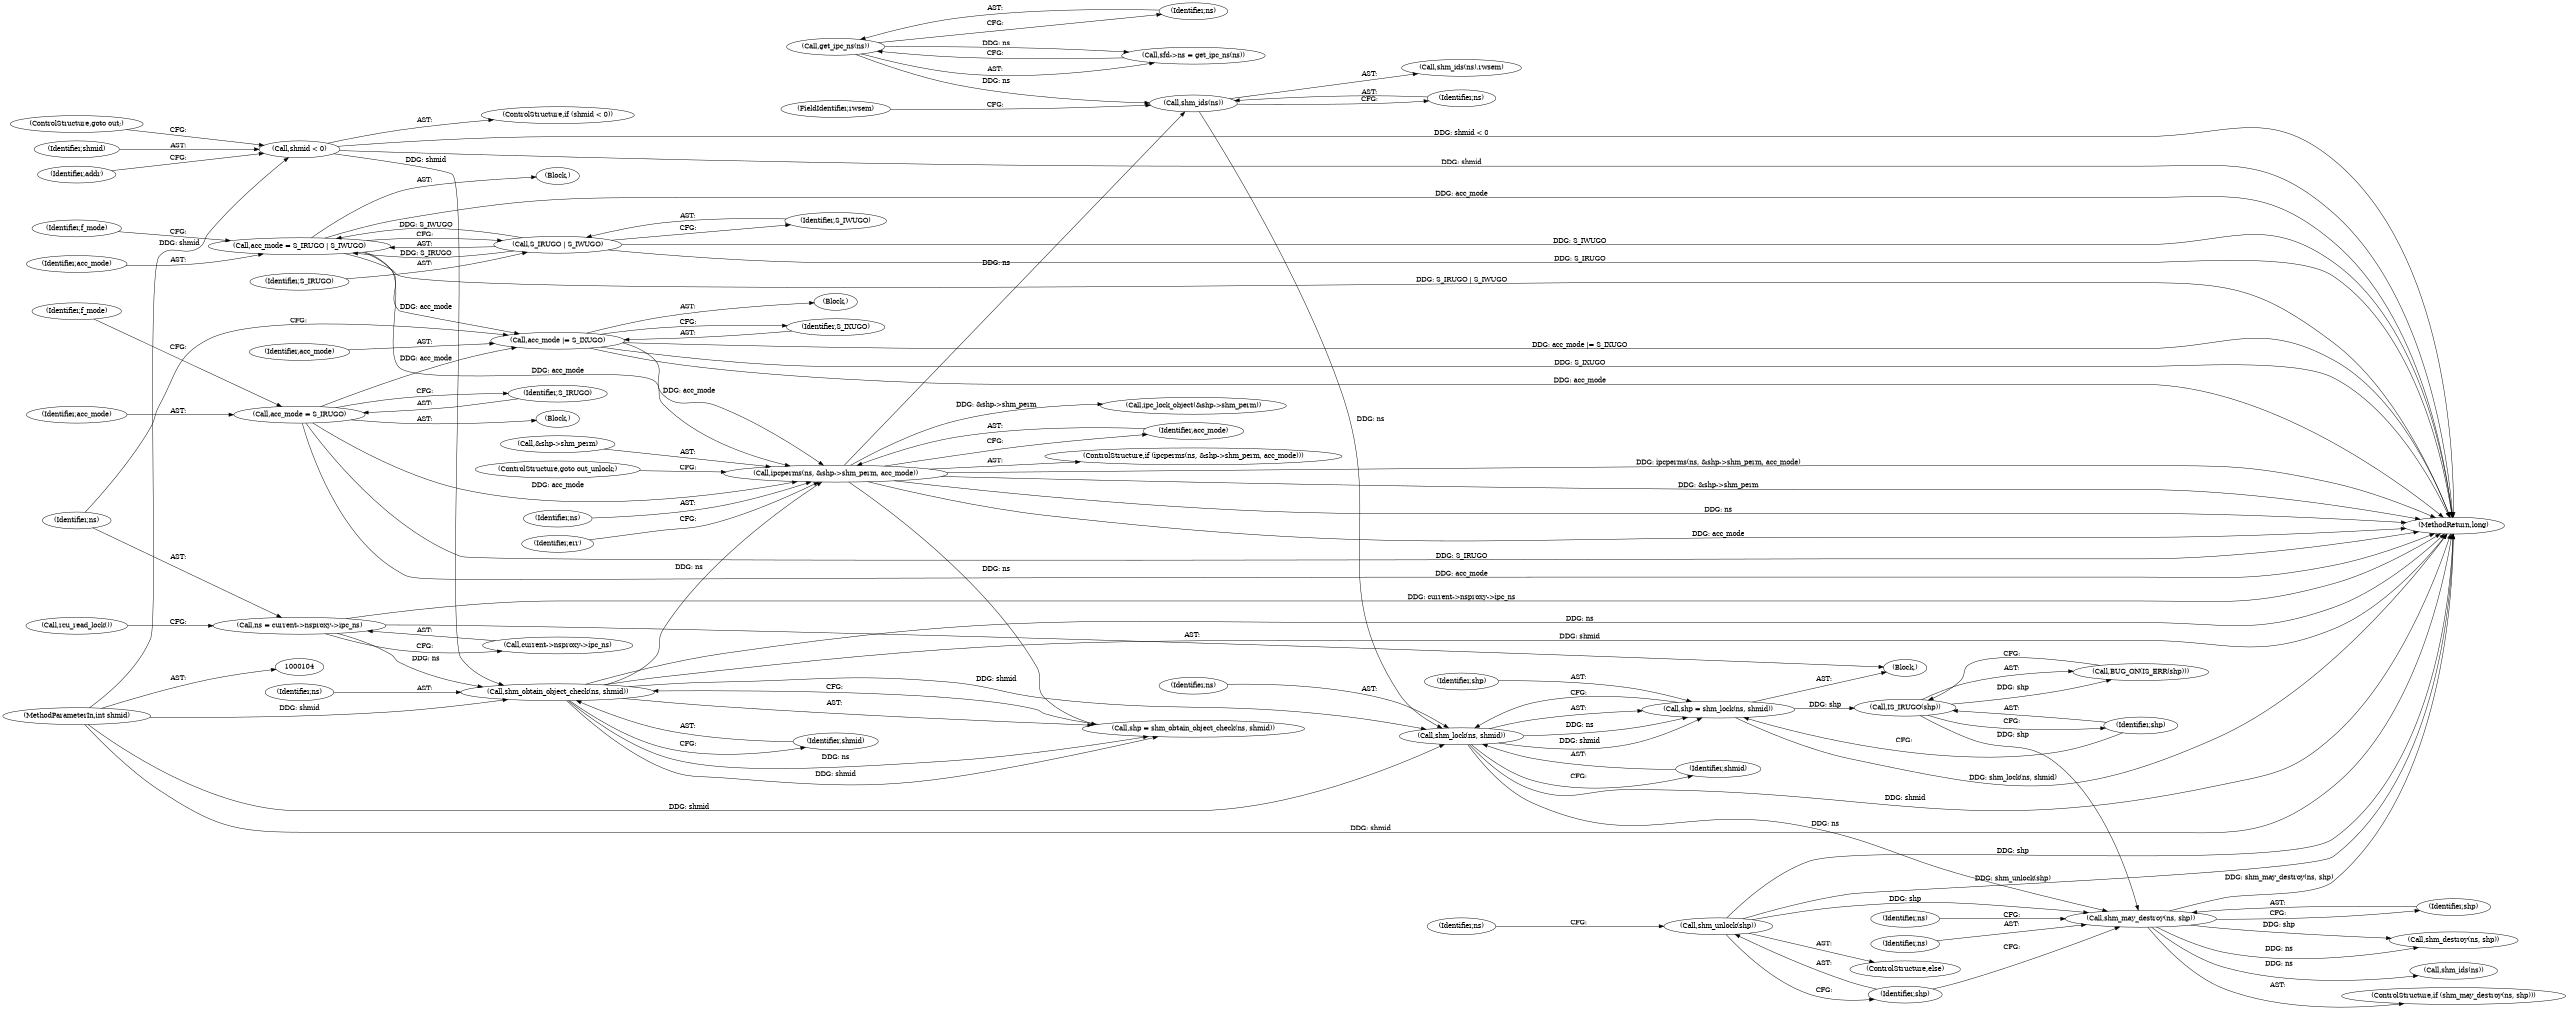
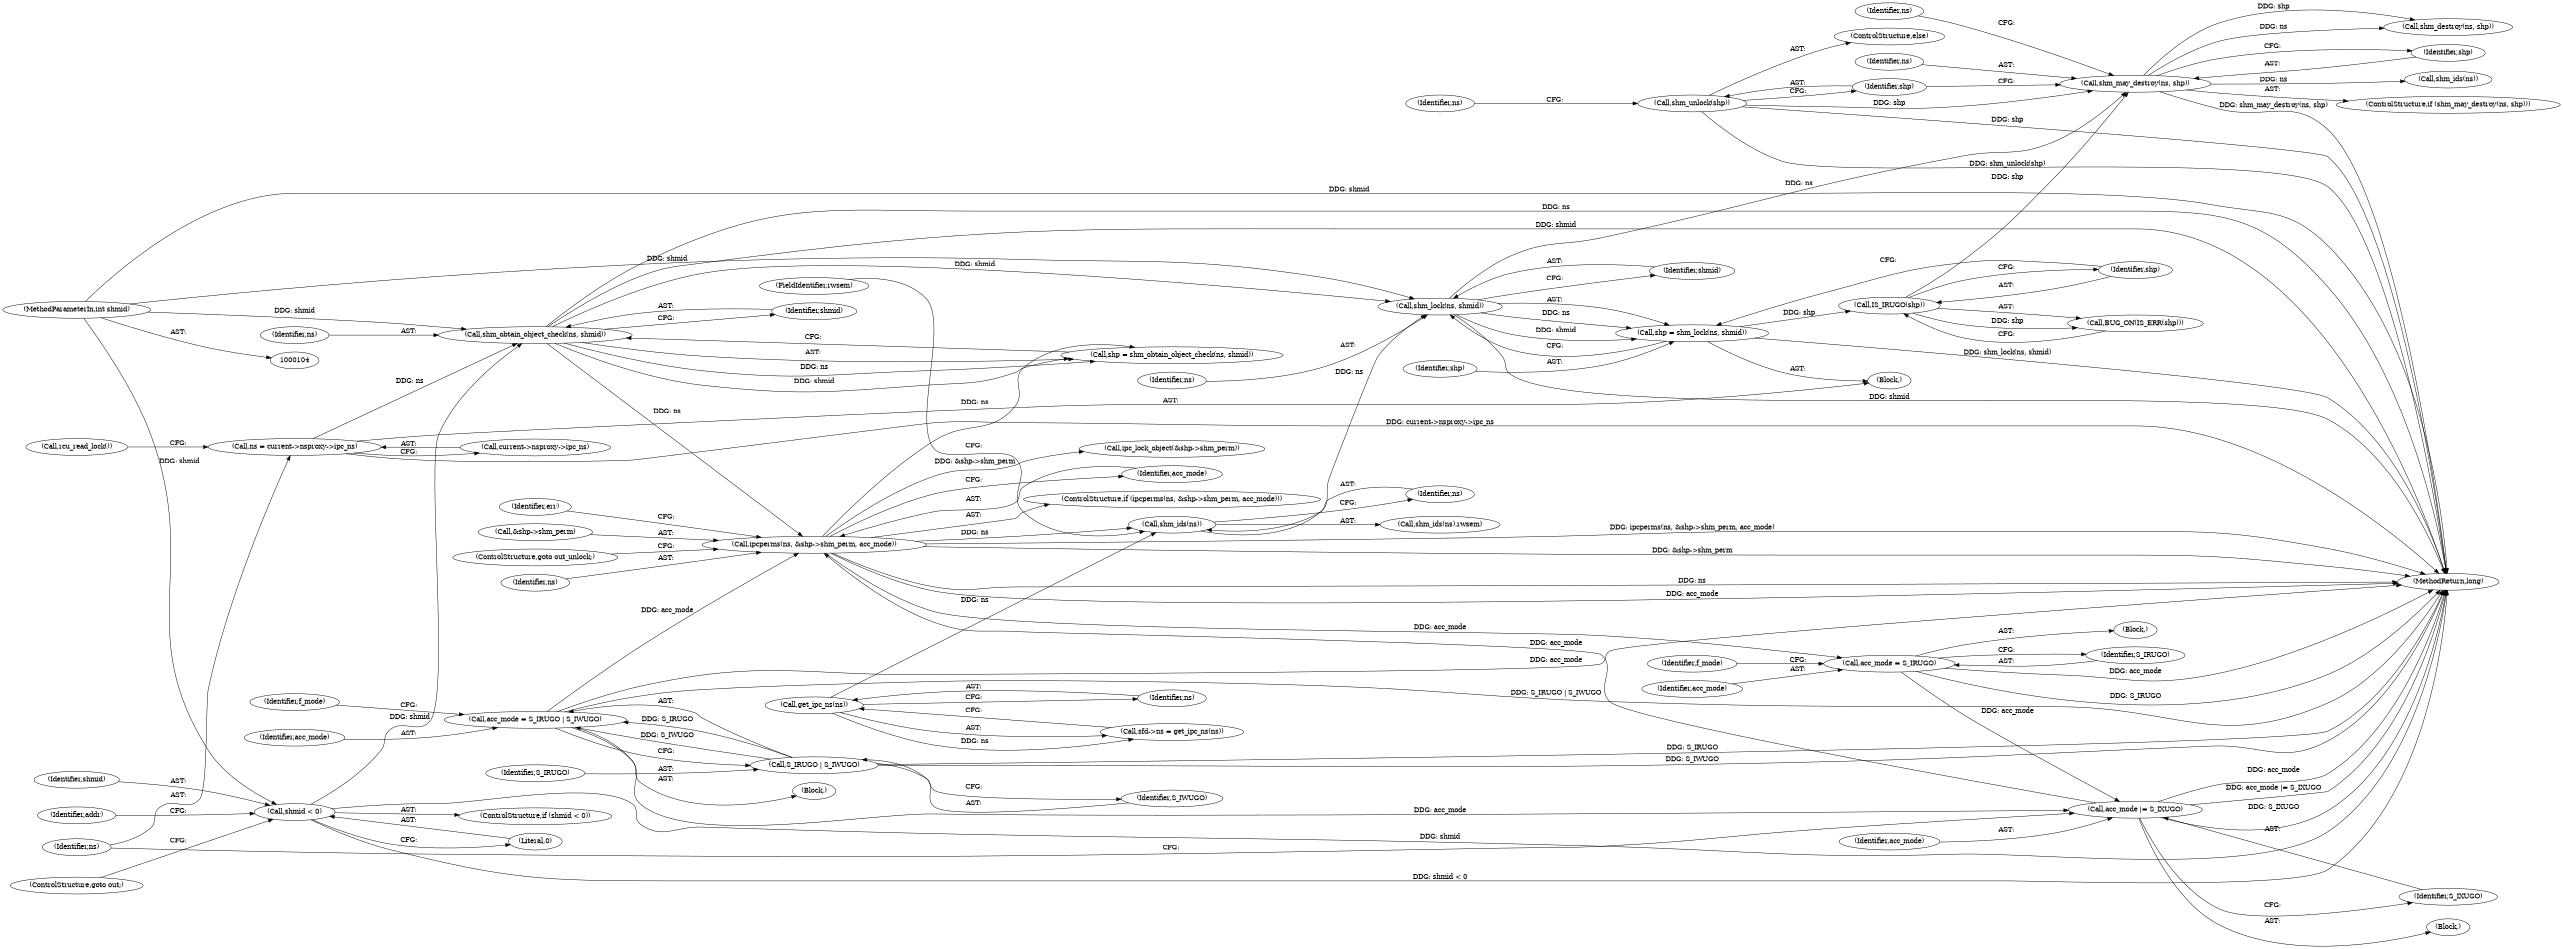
edge "(Call,acc_mode = S_IRUGO)" -> "(Call,ipcperms(ns, &shp->shm_perm, acc_mode))": reversed
node "(Literal,0)": added
